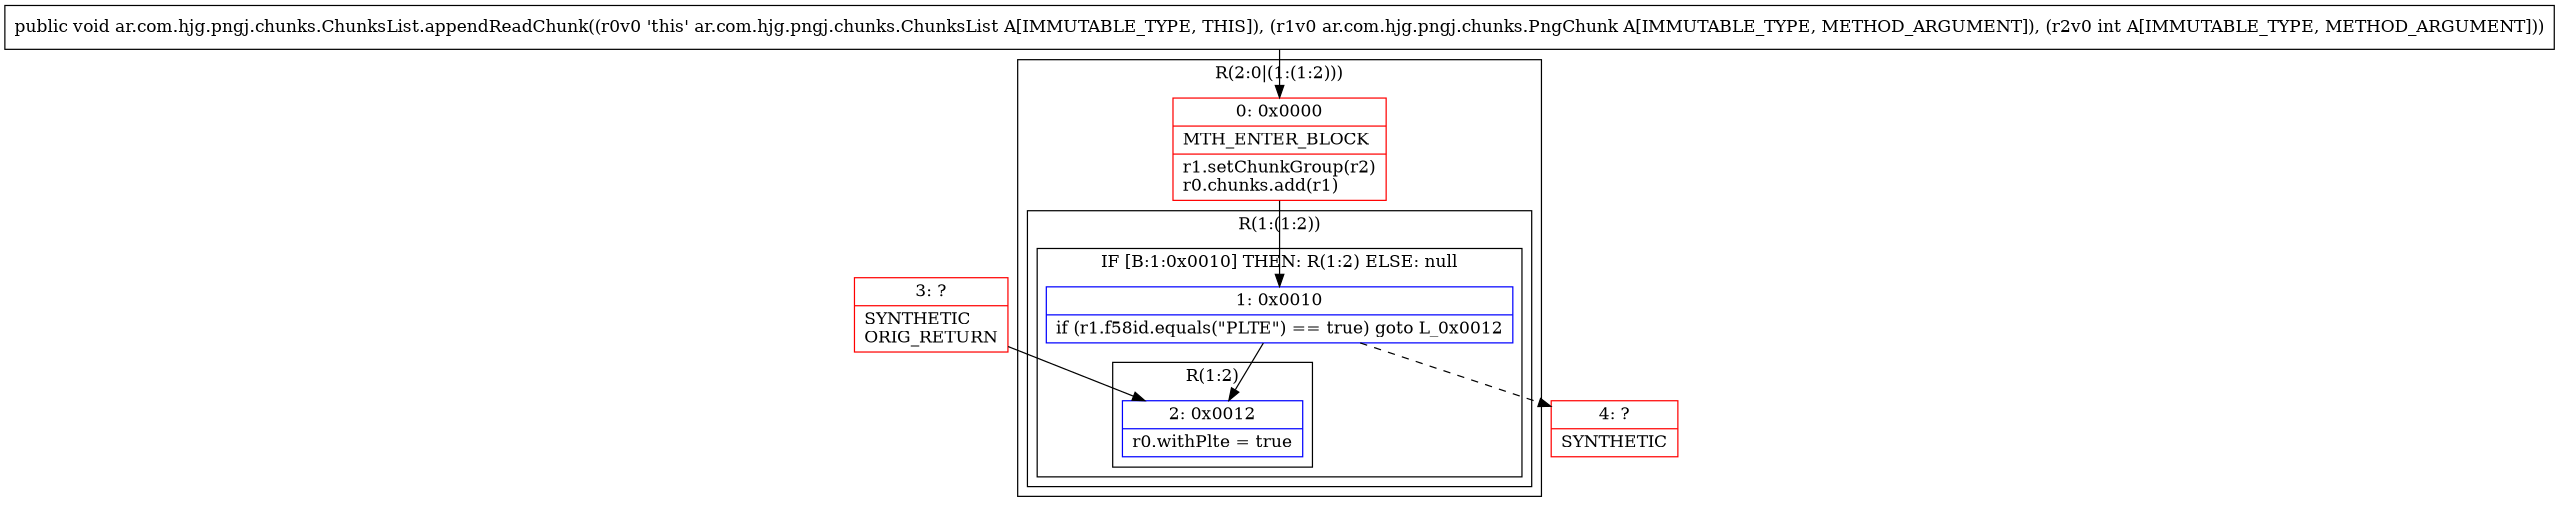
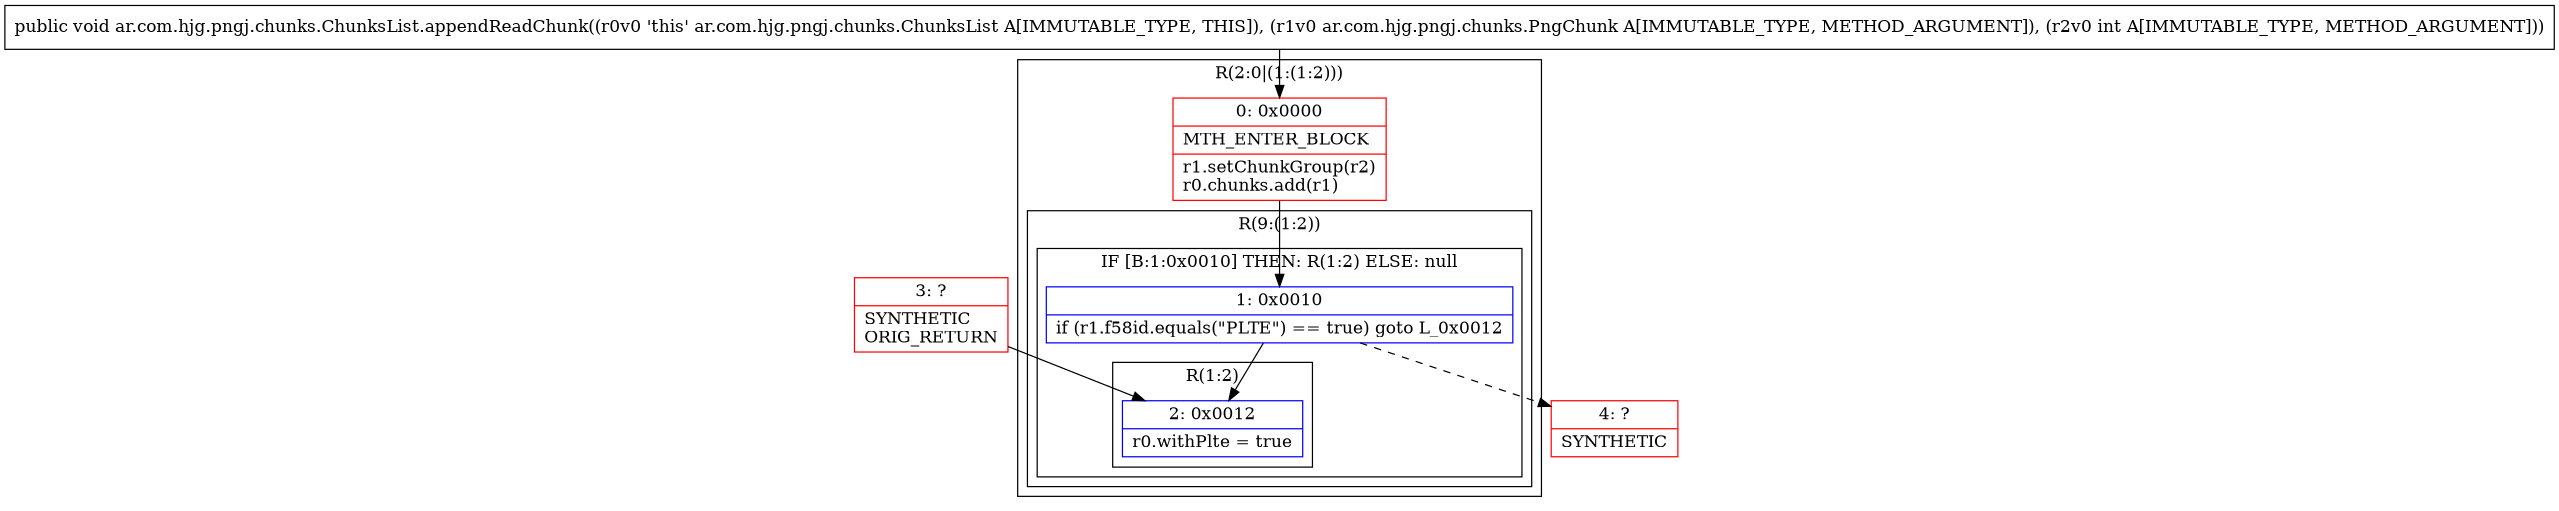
cluster "R(1:(1:2))": label "R(1:(1:2))" -> "R(9:(1:2))"
